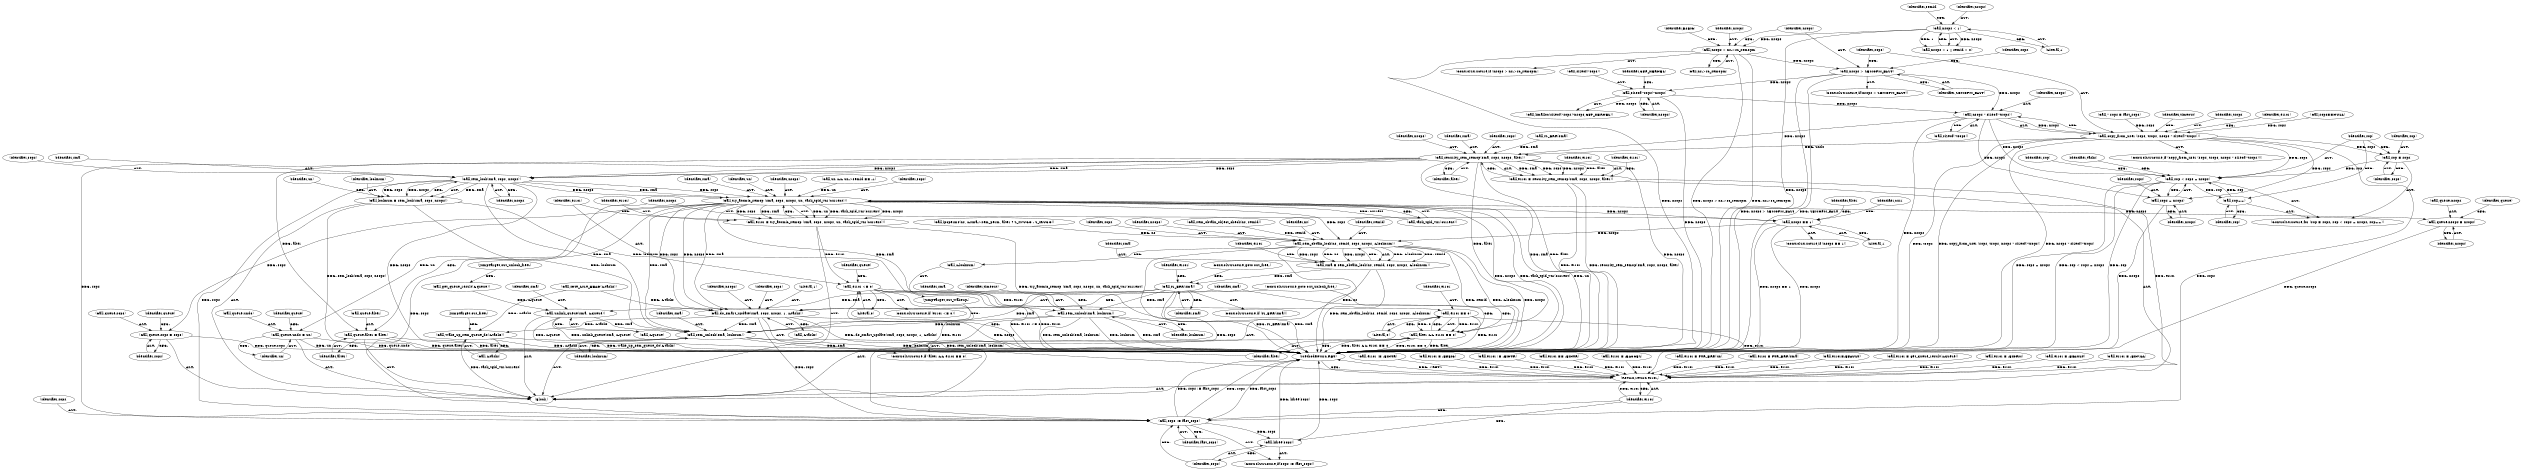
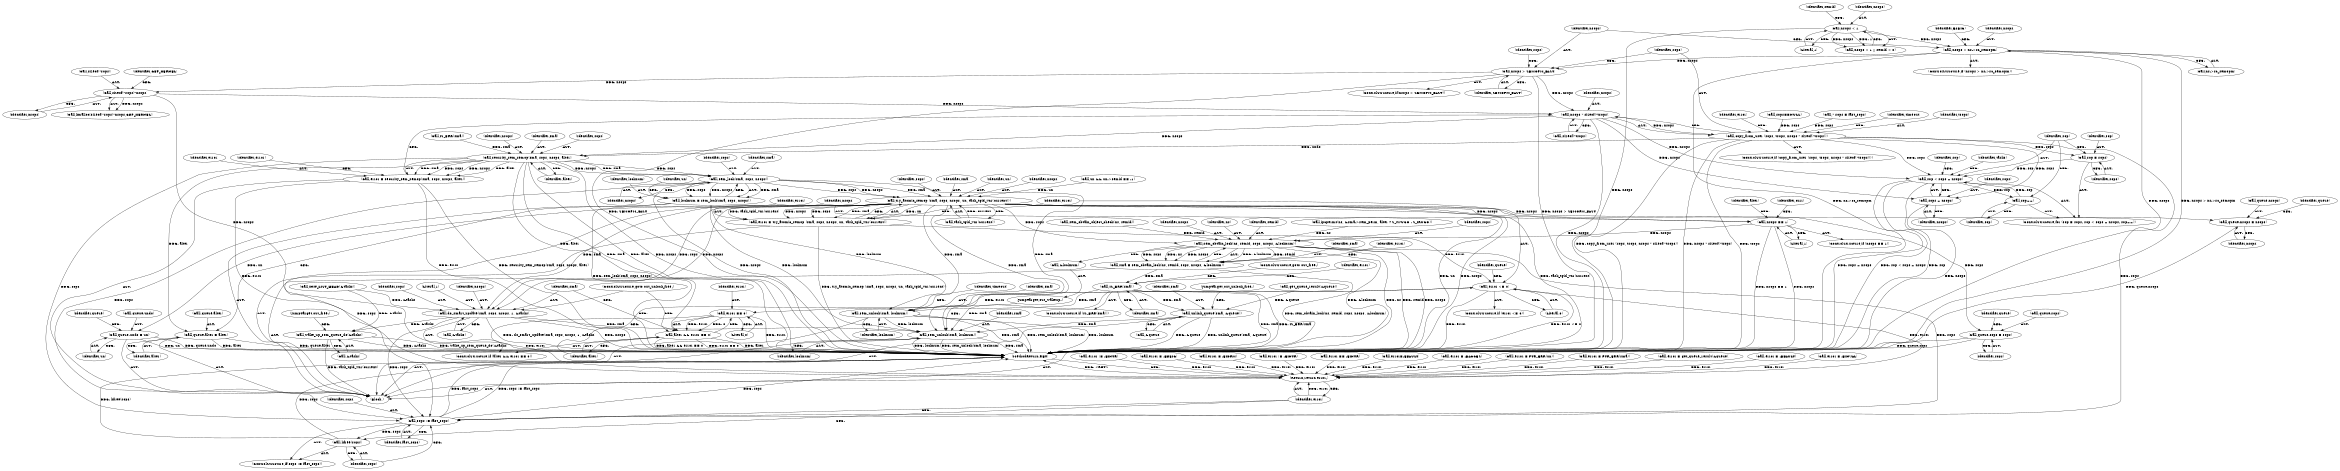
edge "(Call,error = security_sem_semop(sma, sops, nsops, alter))" -> "(Call,security_sem_semop(sma, sops, nsops, alter))": now "(Call,error = security_sem_semop(sma, sops, nsops, alter))" -> "(Call,nsops * sizeof(*tsops))"
edge "(JumpTarget,out_unlock_free:)" -> "(Call,get_queue_result(&queue))": now "(JumpTarget,out_unlock_free:)" -> "(Call,unlink_queue(sma, &queue))"
